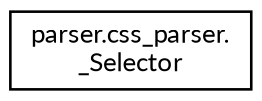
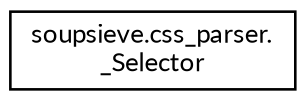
node "parser.css_parser. _Selector": label "parser.css_parser. _Selector" -> "soupsieve.css_parser. _Selector"
